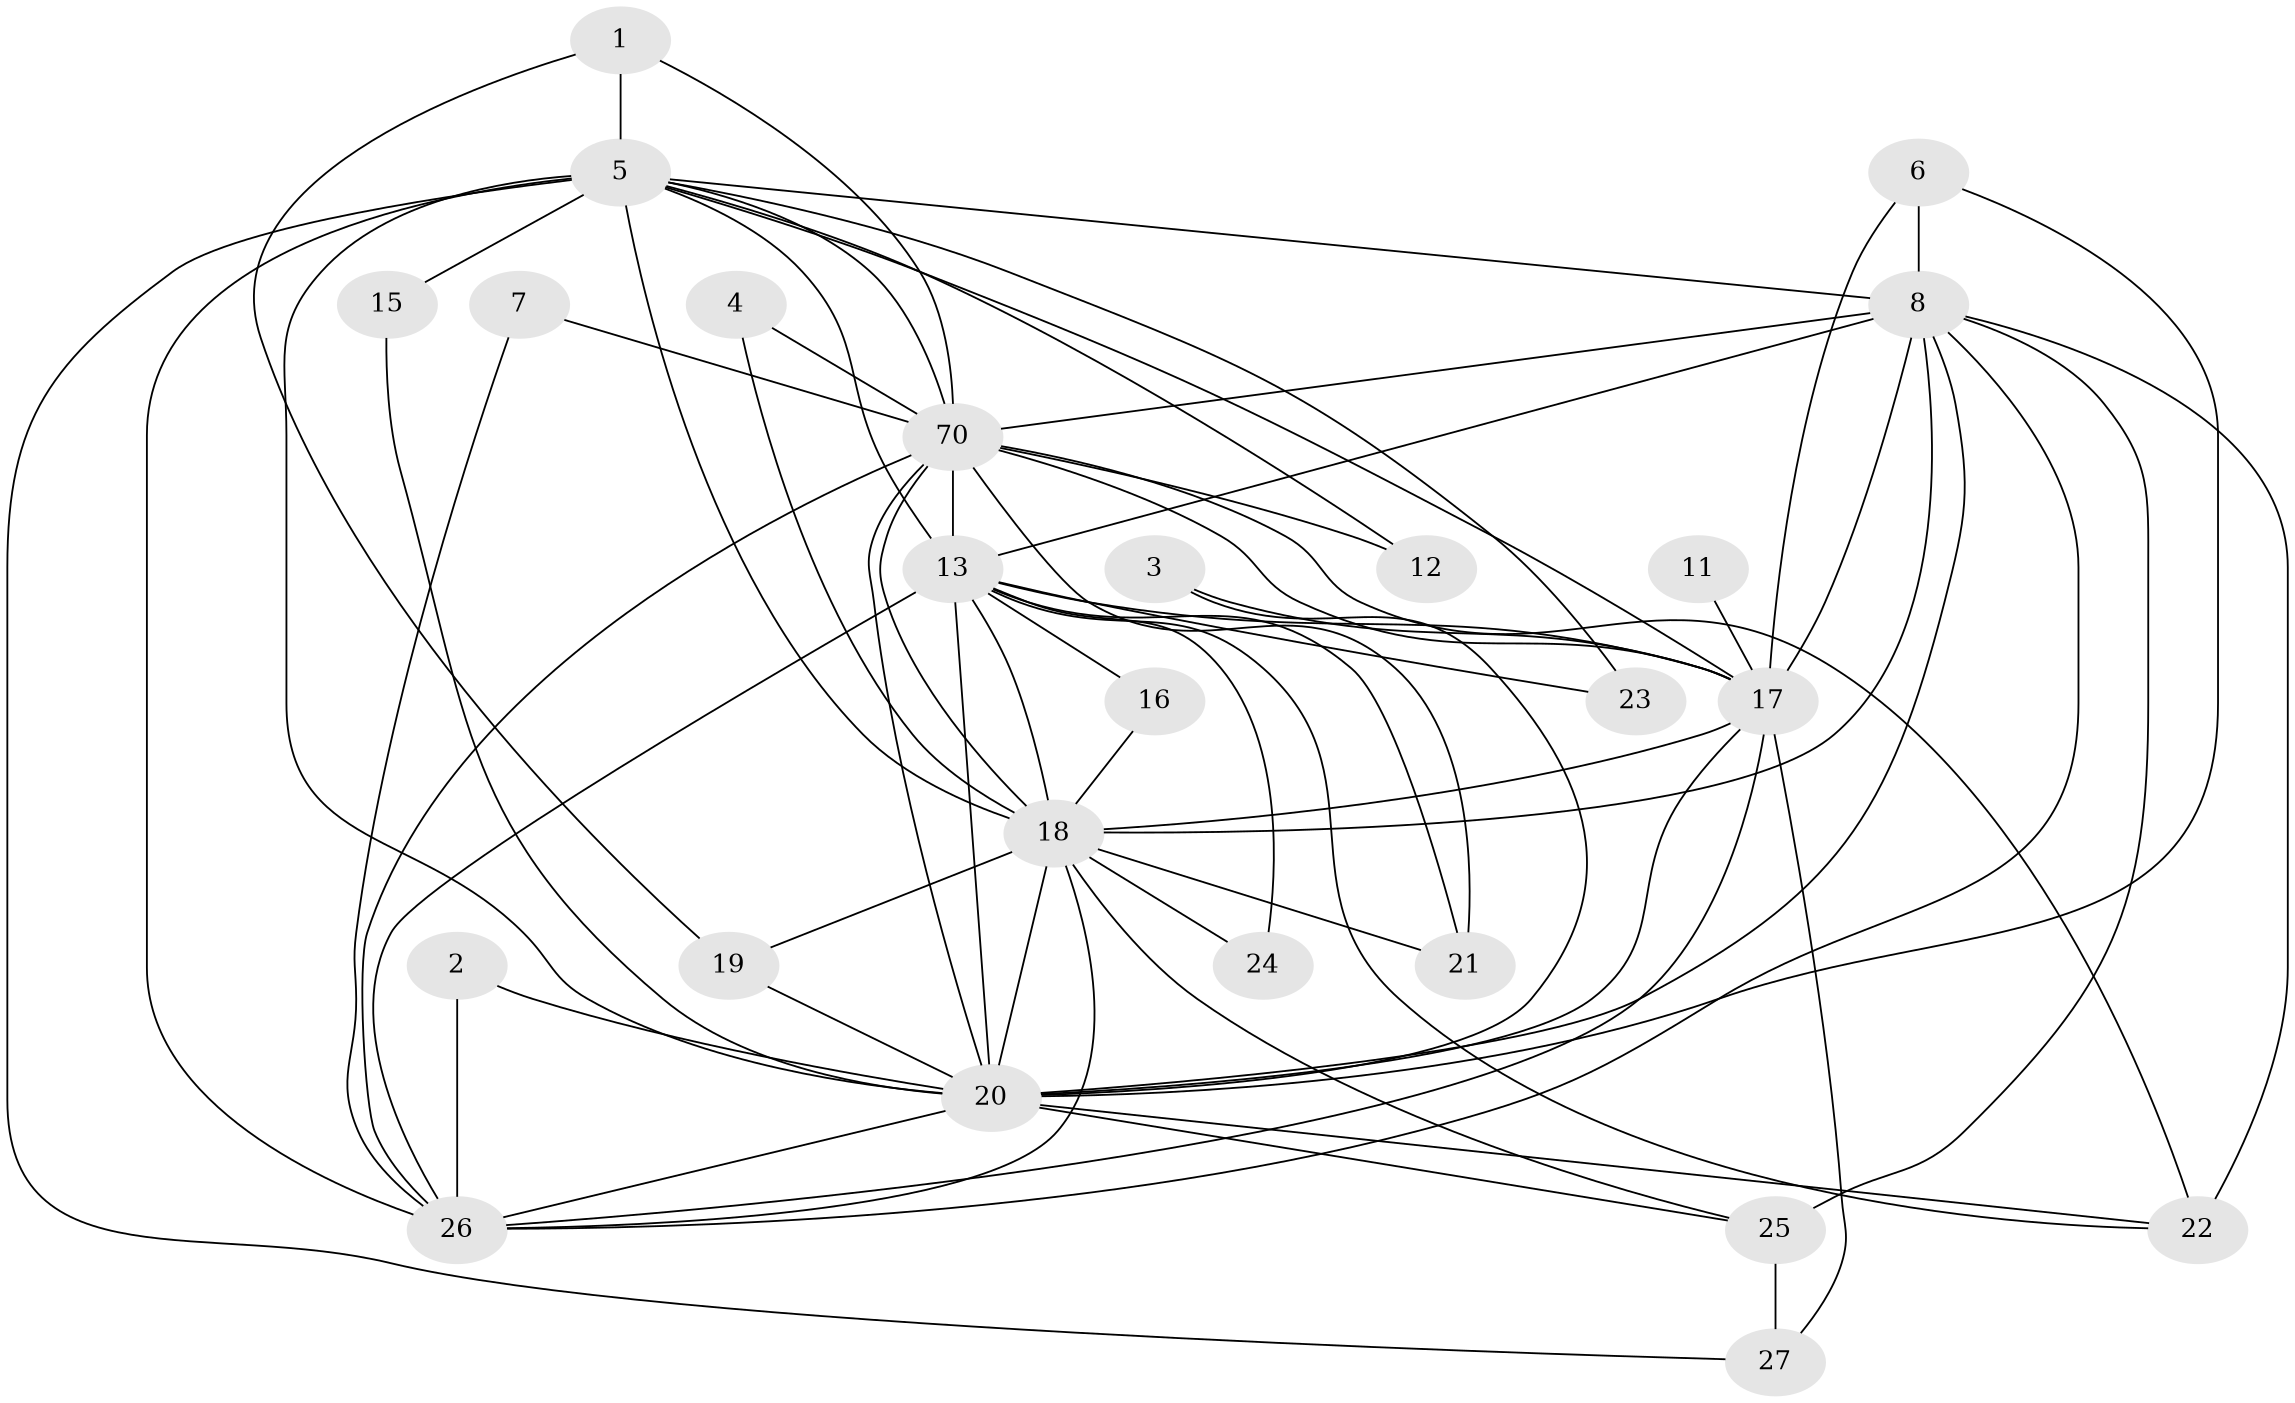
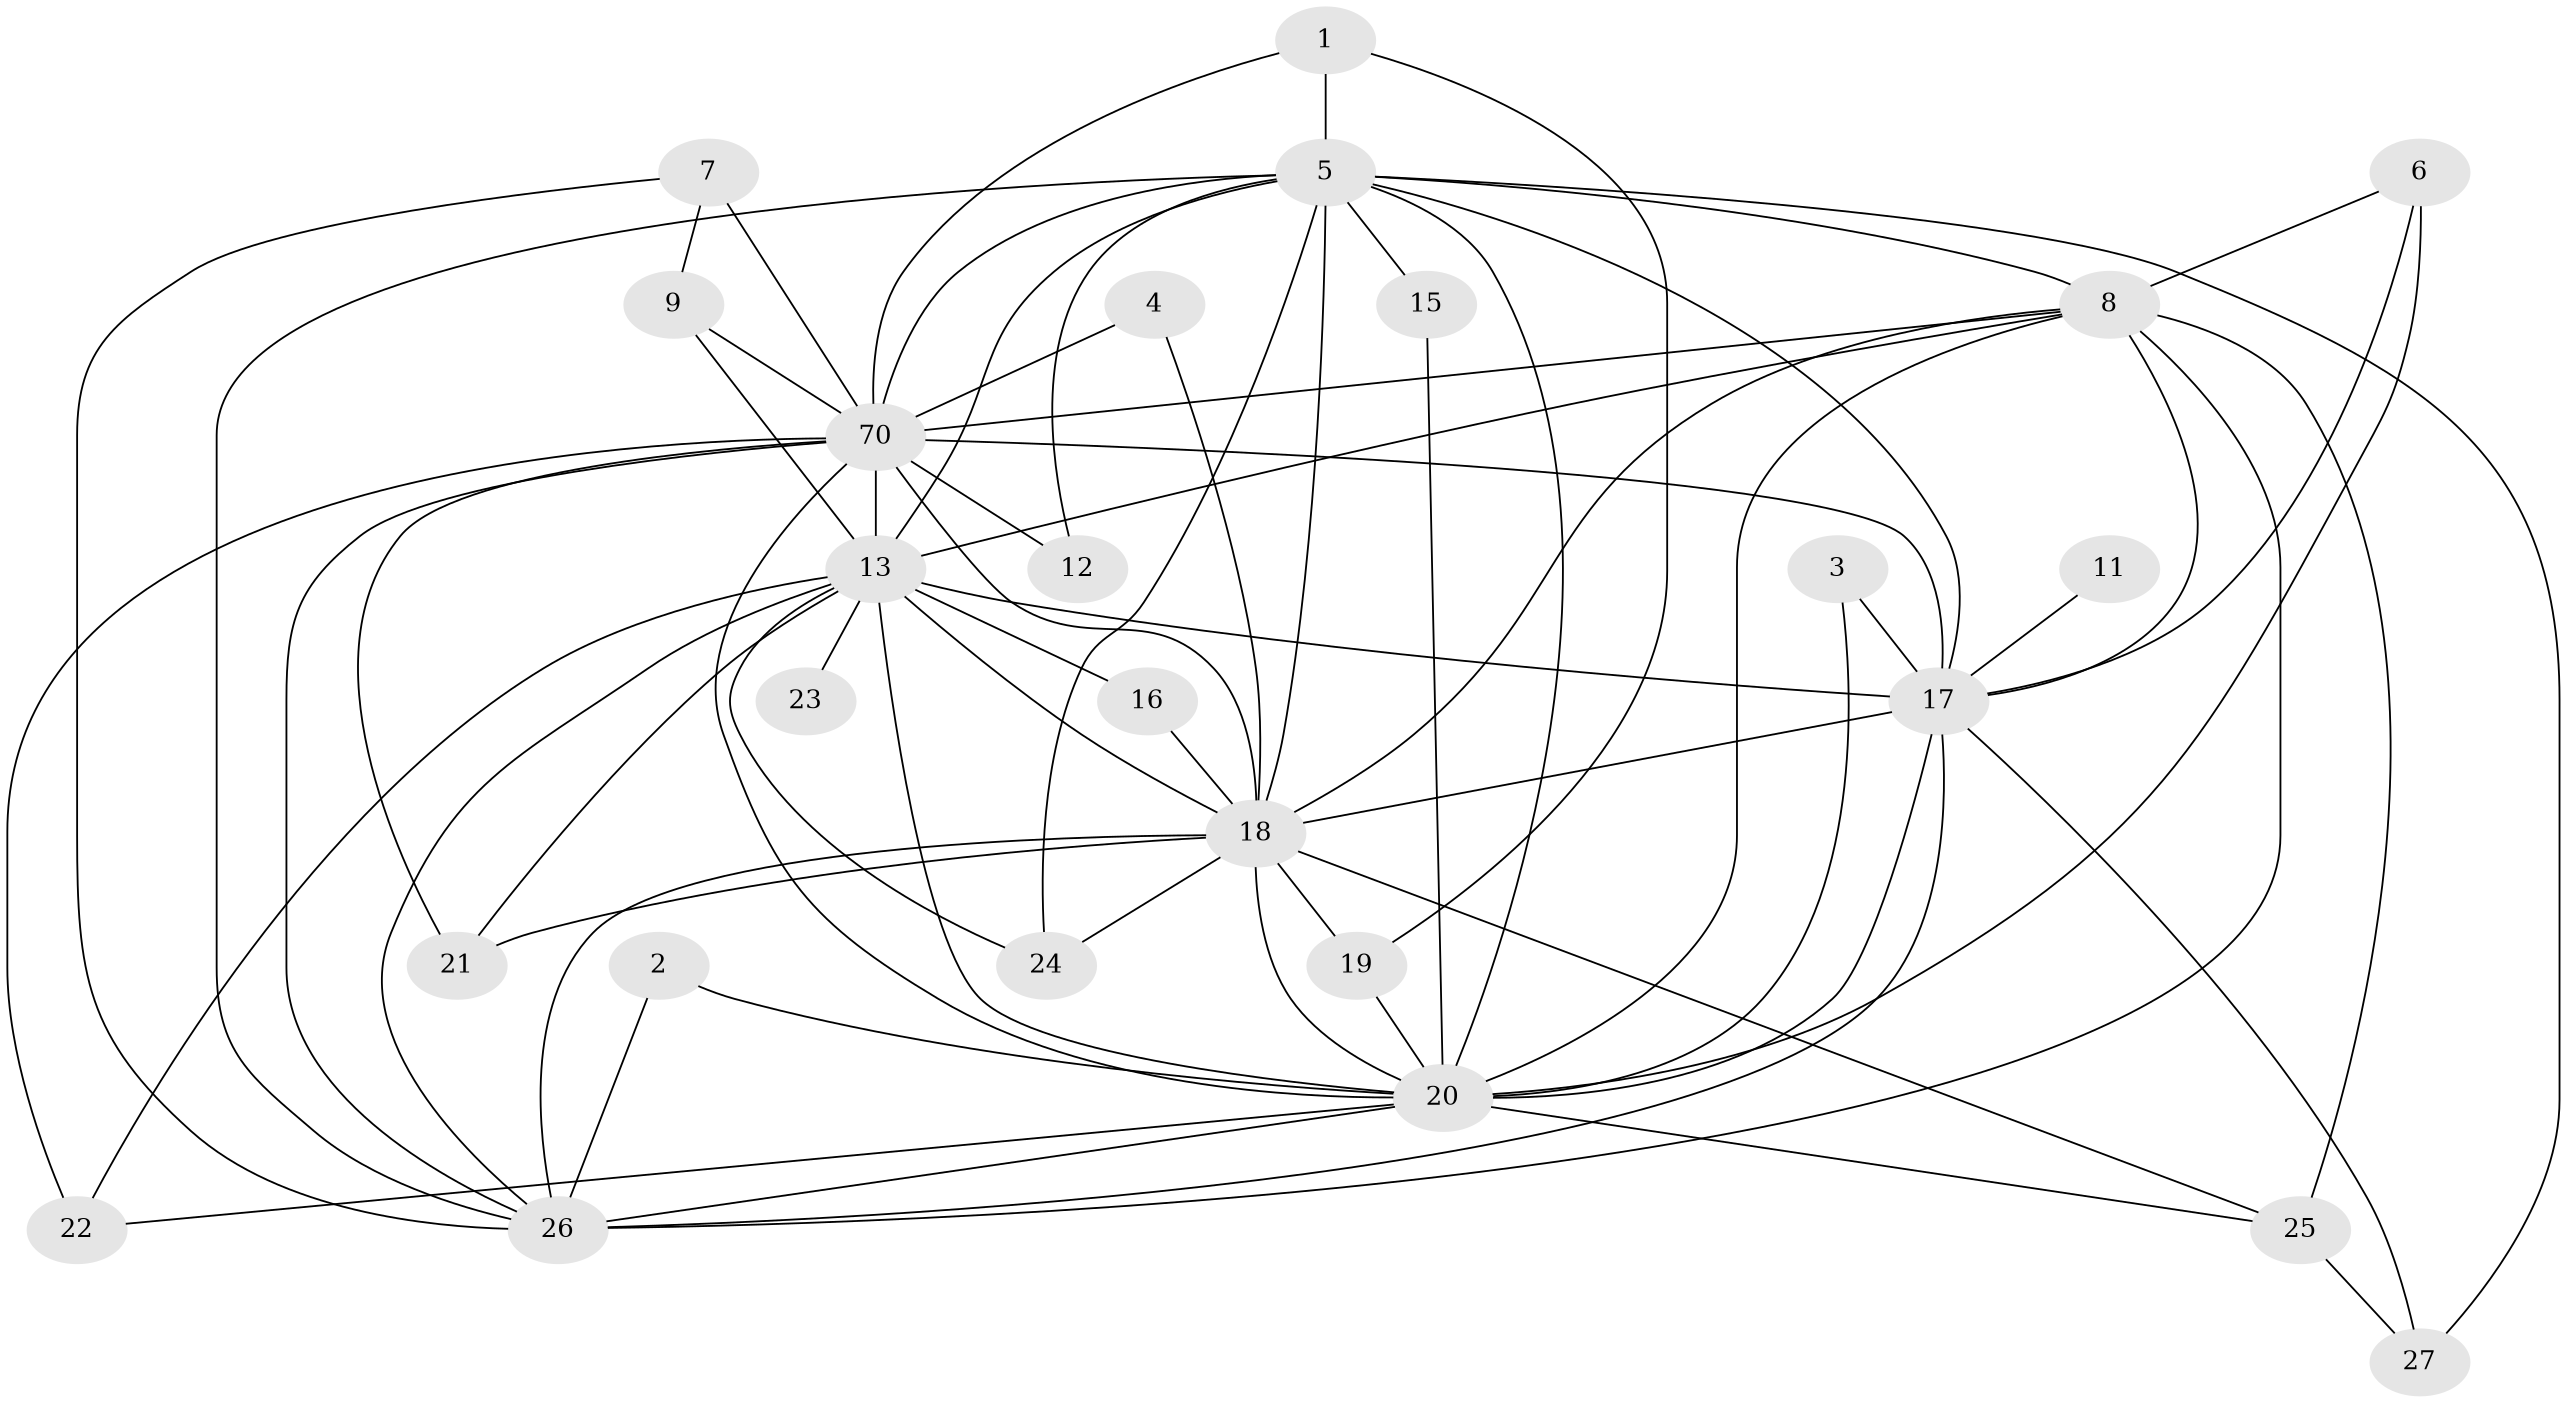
node "9": added
edge "5" -- "23": now "5" -- "24"
edge "8" -- "22": removed
